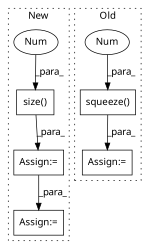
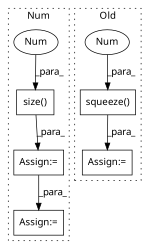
cluster "New": label "New" -> "Num"
